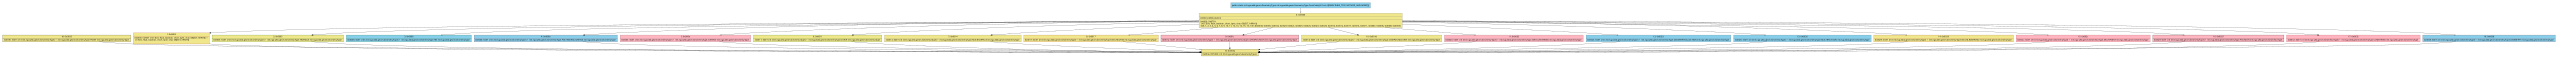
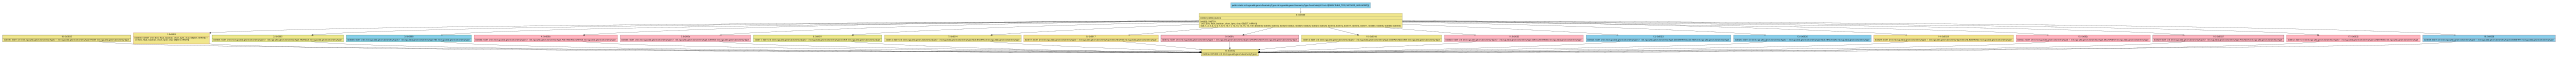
node "4: 0x000b": fillcolor skyblue -> lightpink
edge "3: 0x0008" -> "20: 0x003a": added
